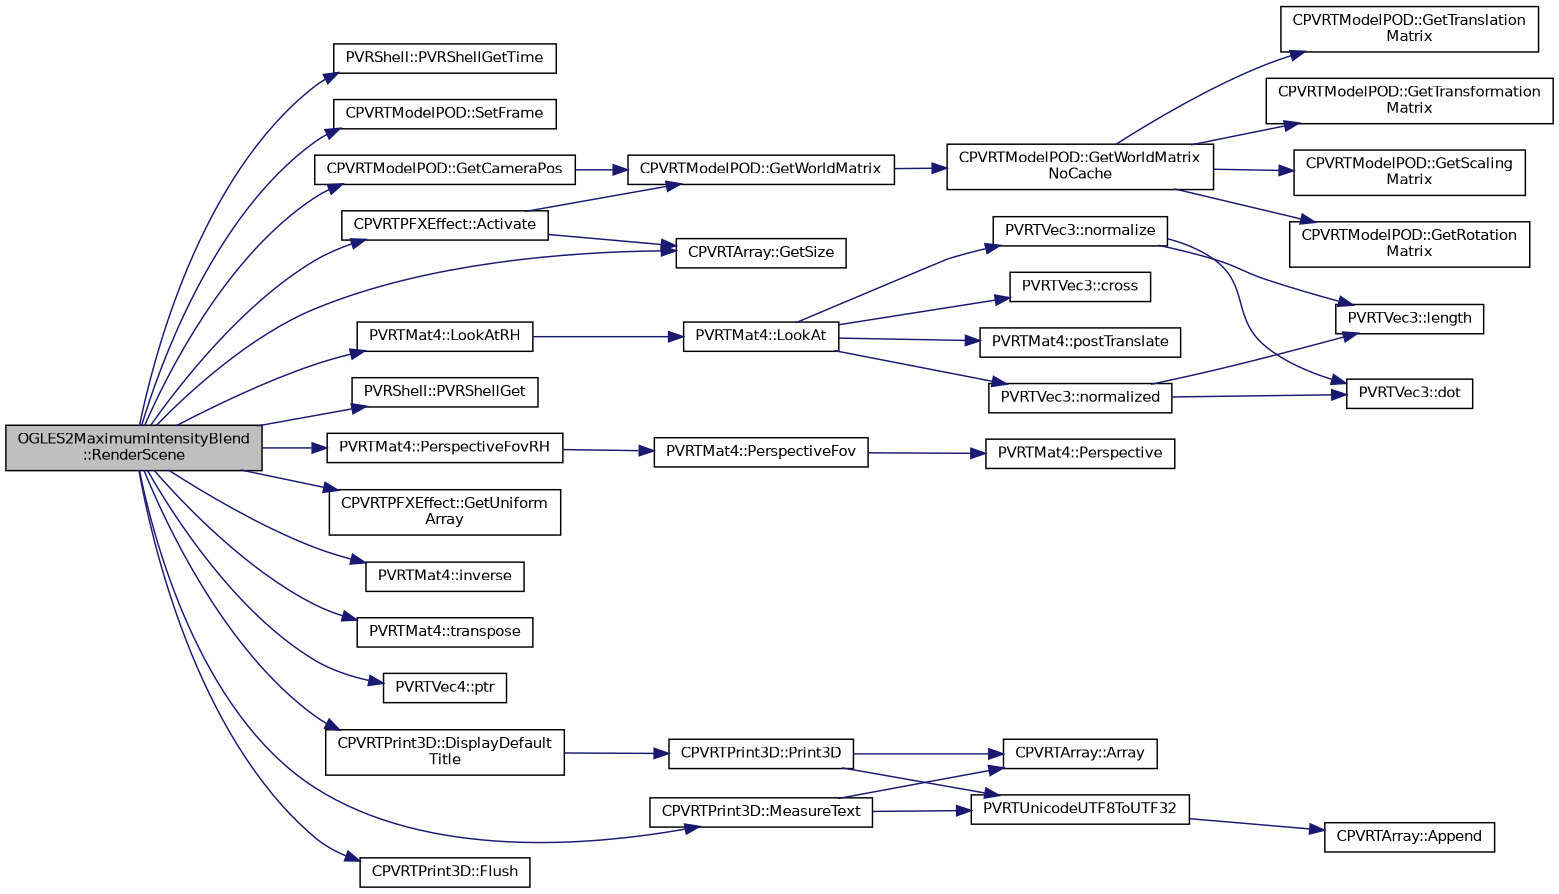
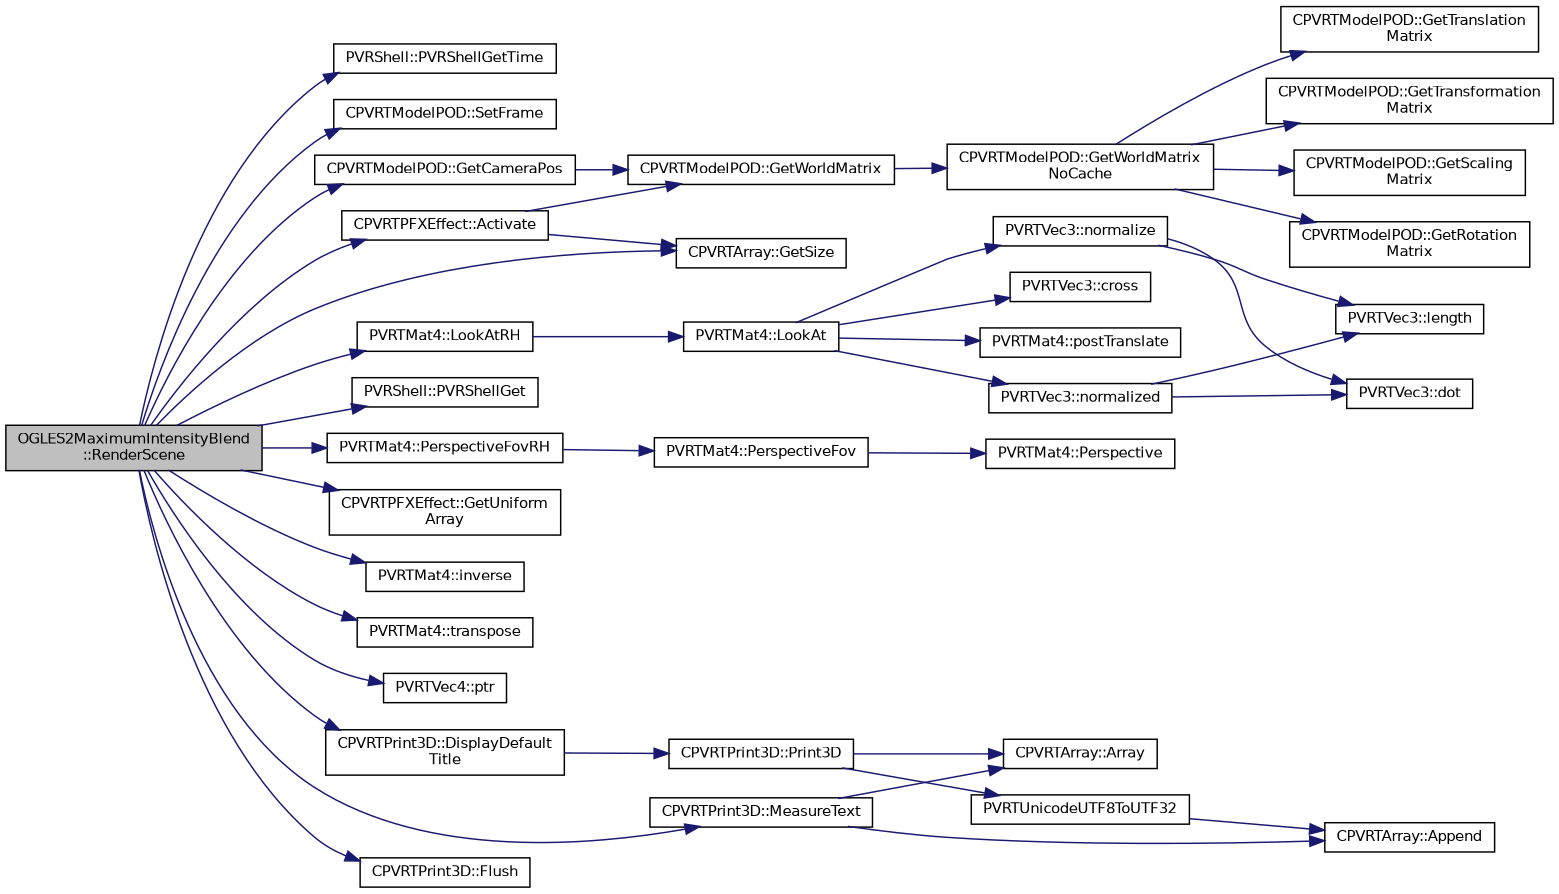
edge "CPVRTPrint3D::MeasureText" -> "PVRTUnicodeUTF8ToUTF32": now "CPVRTPrint3D::MeasureText" -> "CPVRTArray::Append"
